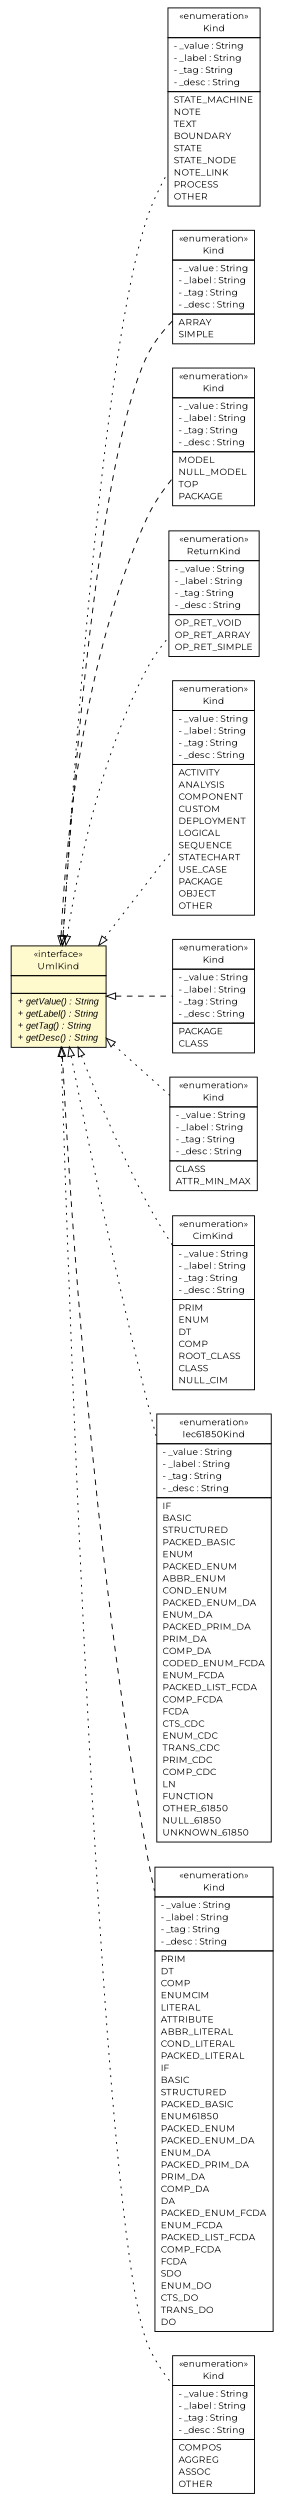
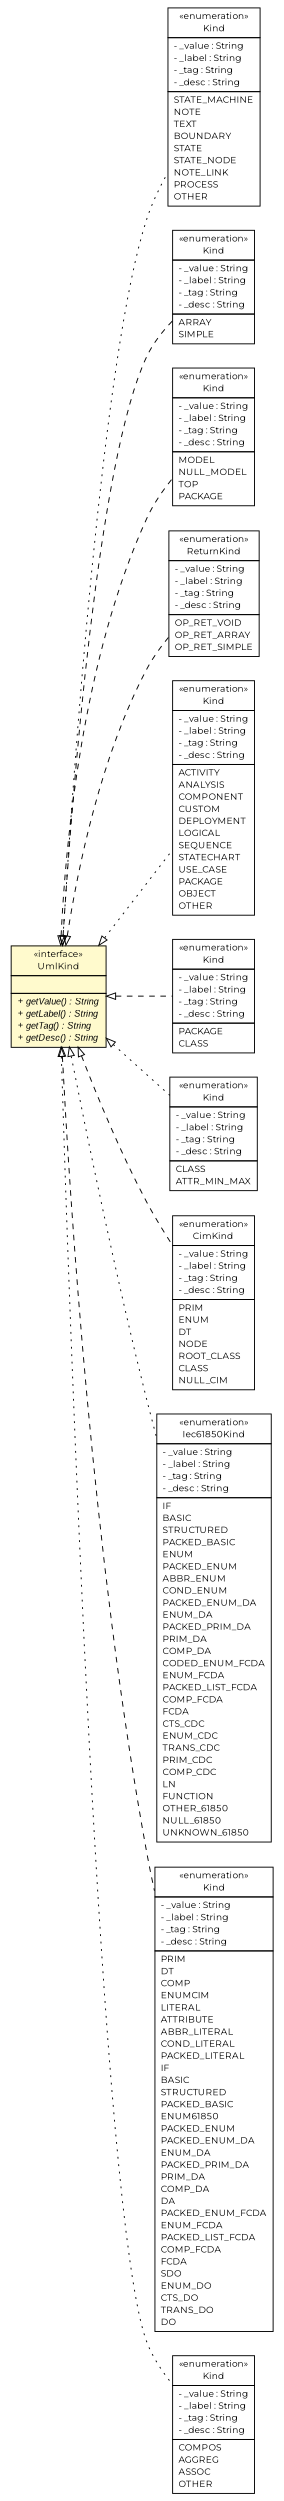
edge "ReturnKind" -> "UmlKind": style dotted -> dashed
edge "CimKind" -> "UmlKind": style dotted -> dashed
node "CimKind": text "COMP" -> "NODE"
